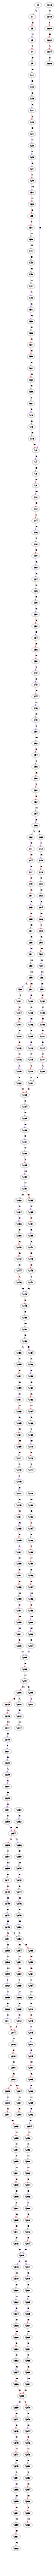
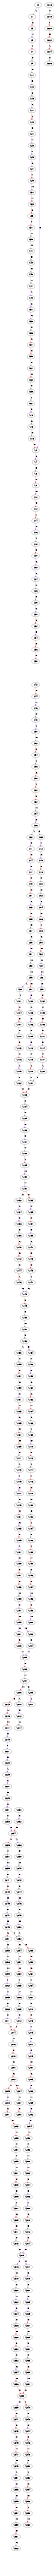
node "S40": removed
node "S176": added
edge "S200" -> "S202": now "S199" -> "S202"
